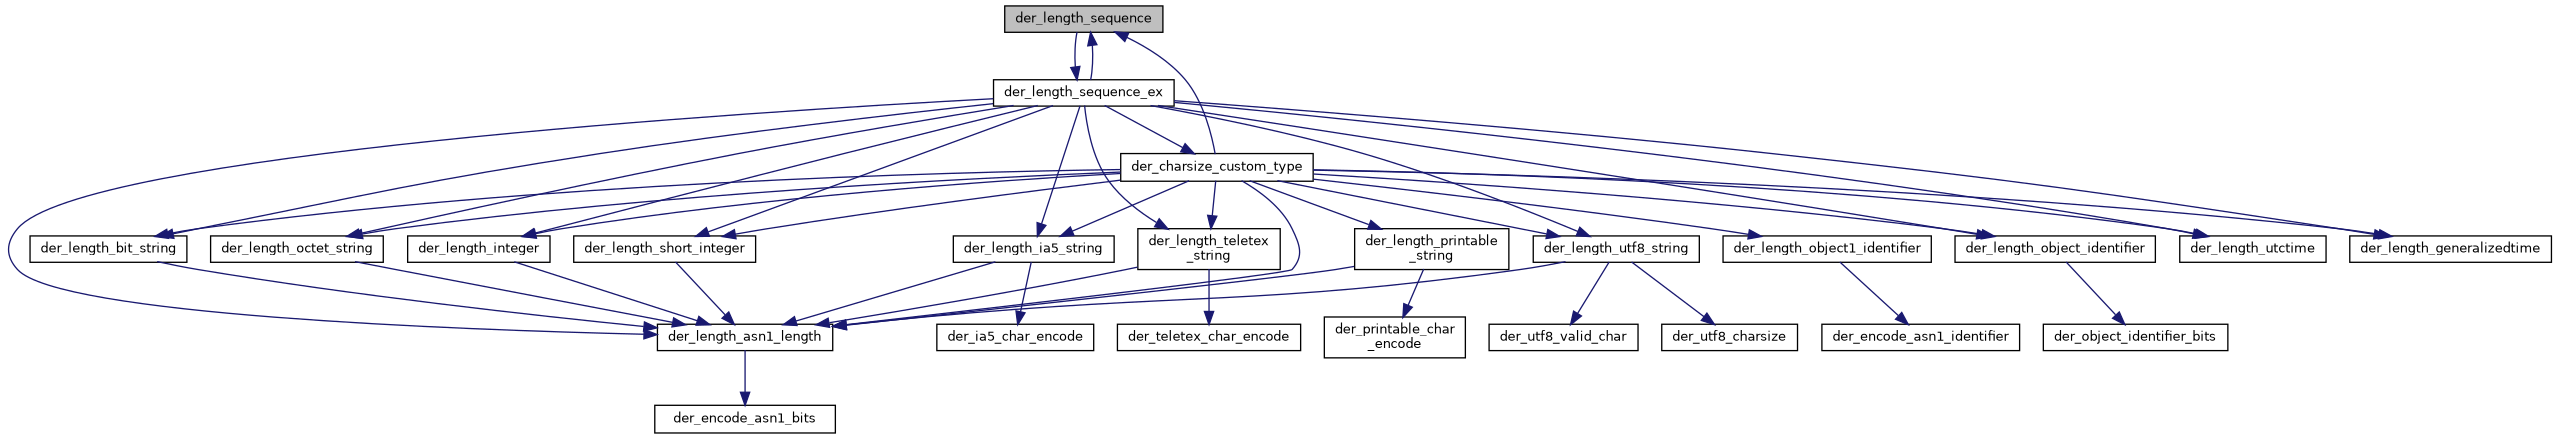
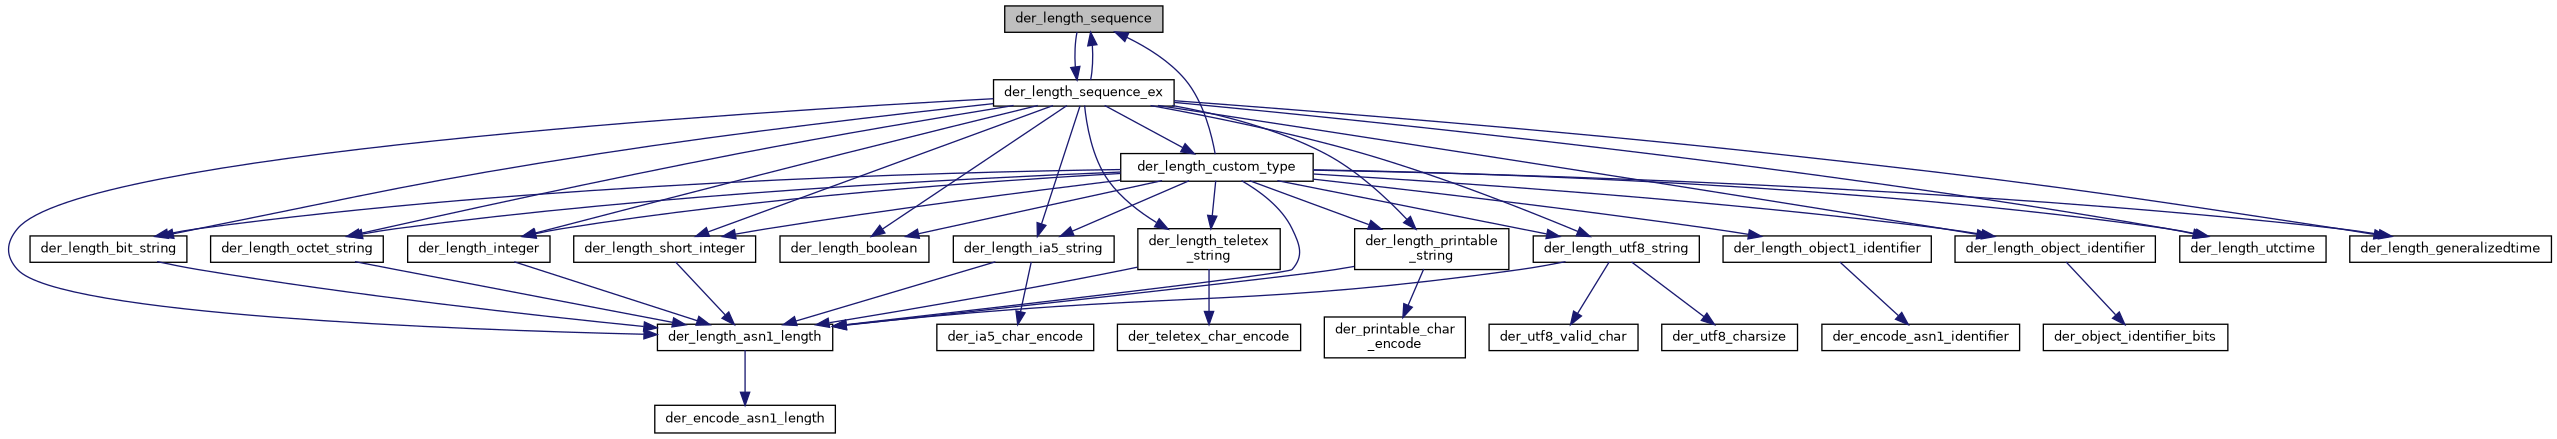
edge "der_length_sequence_ex" -> "der_length_printable _string": added
node "der_charsize_custom_type": label "der_charsize_custom_type" -> "der_length_custom_type"
node "der_length_boolean": added
node "der_encode_asn1_bits": label "der_encode_asn1_bits" -> "der_encode_asn1_length"
